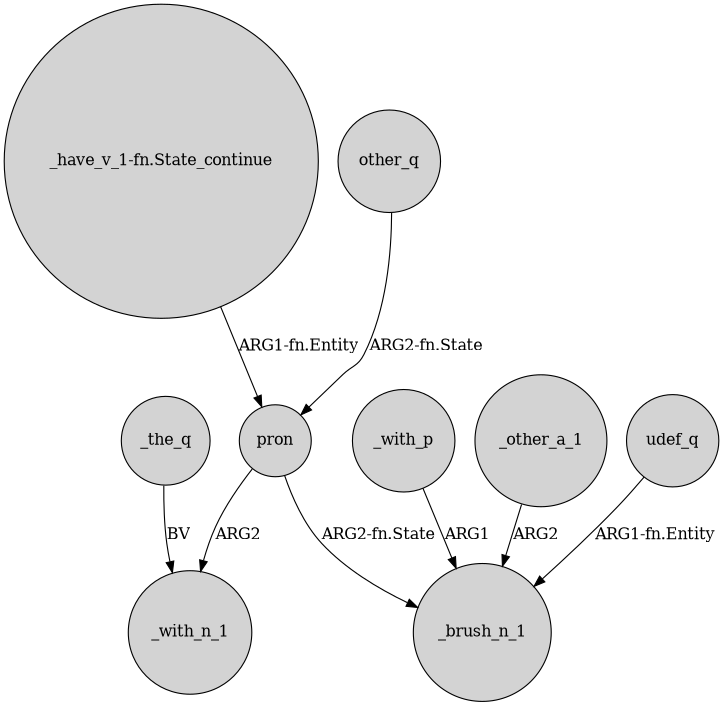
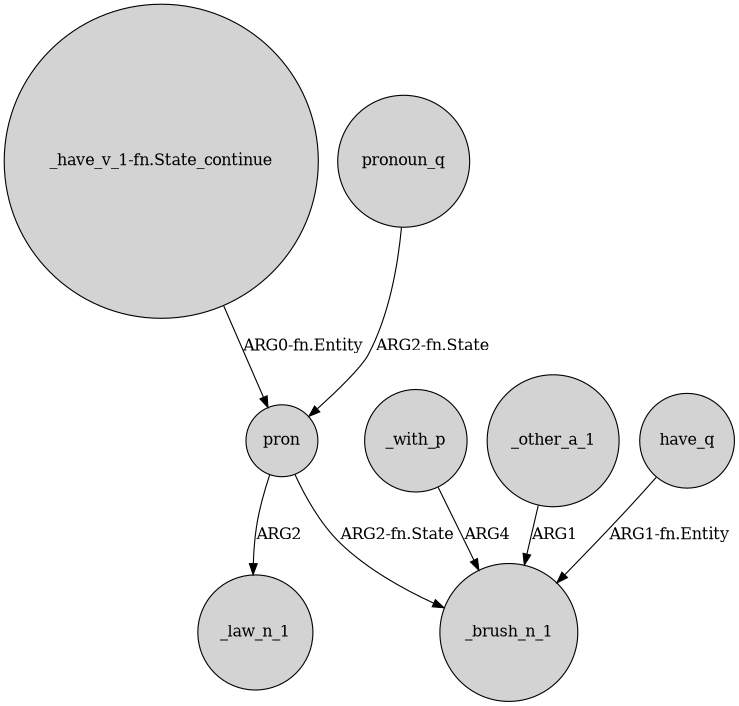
node "other_q": label "other_q" -> "pronoun_q"
edge "_have_v_1-fn.State_continue" -> "pron": label "ARG1-fn.Entity" -> "ARG0-fn.Entity"
node "_the_q": removed
node "udef_q": label "udef_q" -> "have_q"
edge "_with_p" -> "_brush_n_1": label "ARG1" -> "ARG4"
edge "_other_a_1" -> "_brush_n_1": label "ARG2" -> "ARG1"
node "_with_n_1": label "_with_n_1" -> "_law_n_1"
